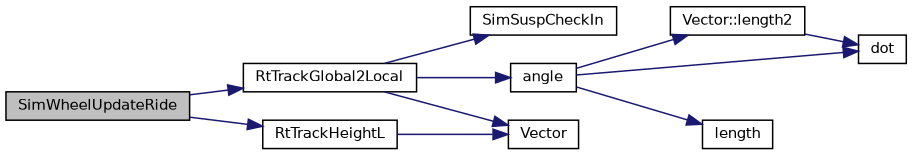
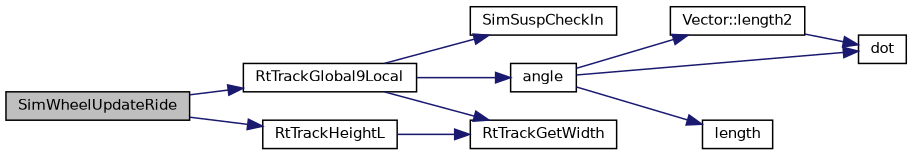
node "RtTrackGlobal2Local": label "RtTrackGlobal2Local" -> "RtTrackGlobal9Local"
node "Vector": label "Vector" -> "RtTrackGetWidth"
